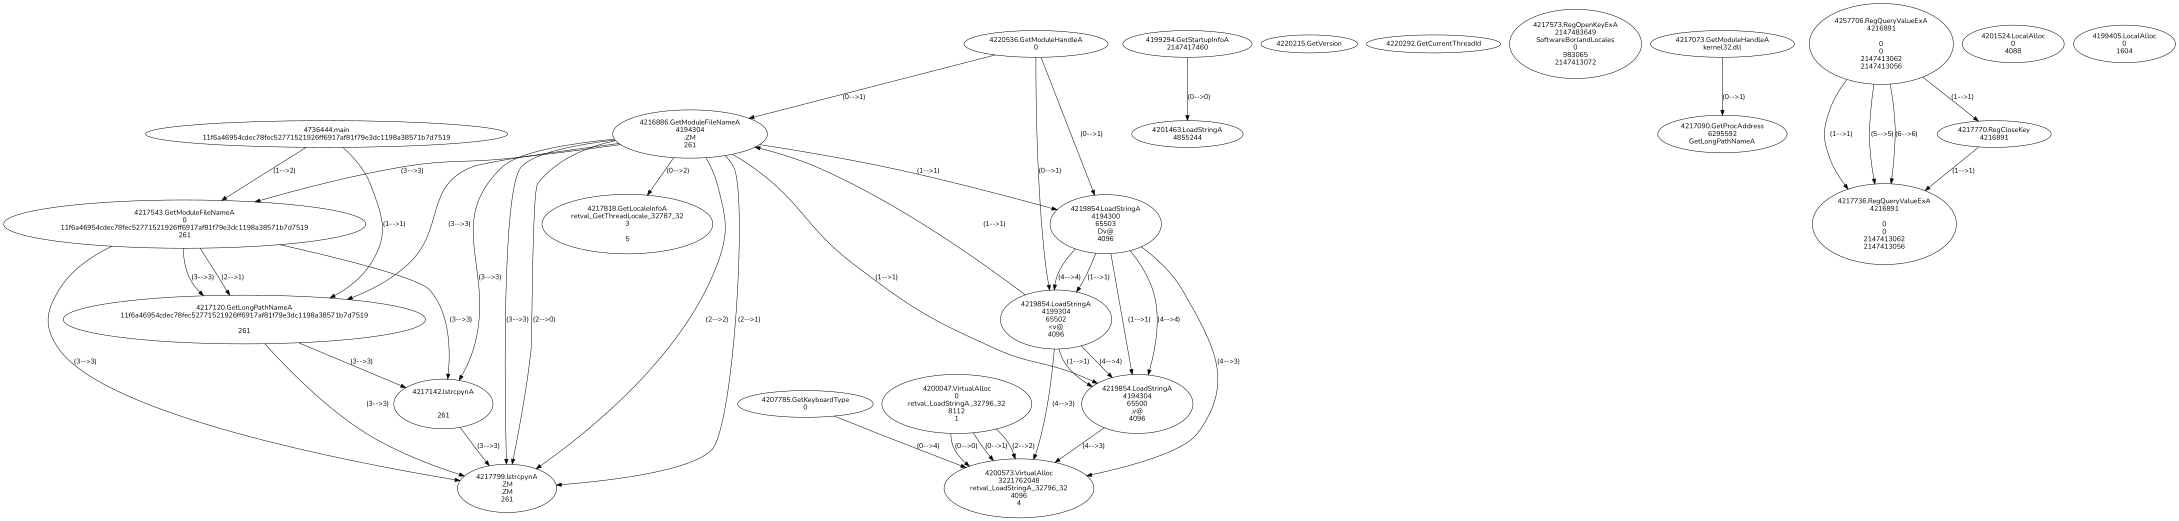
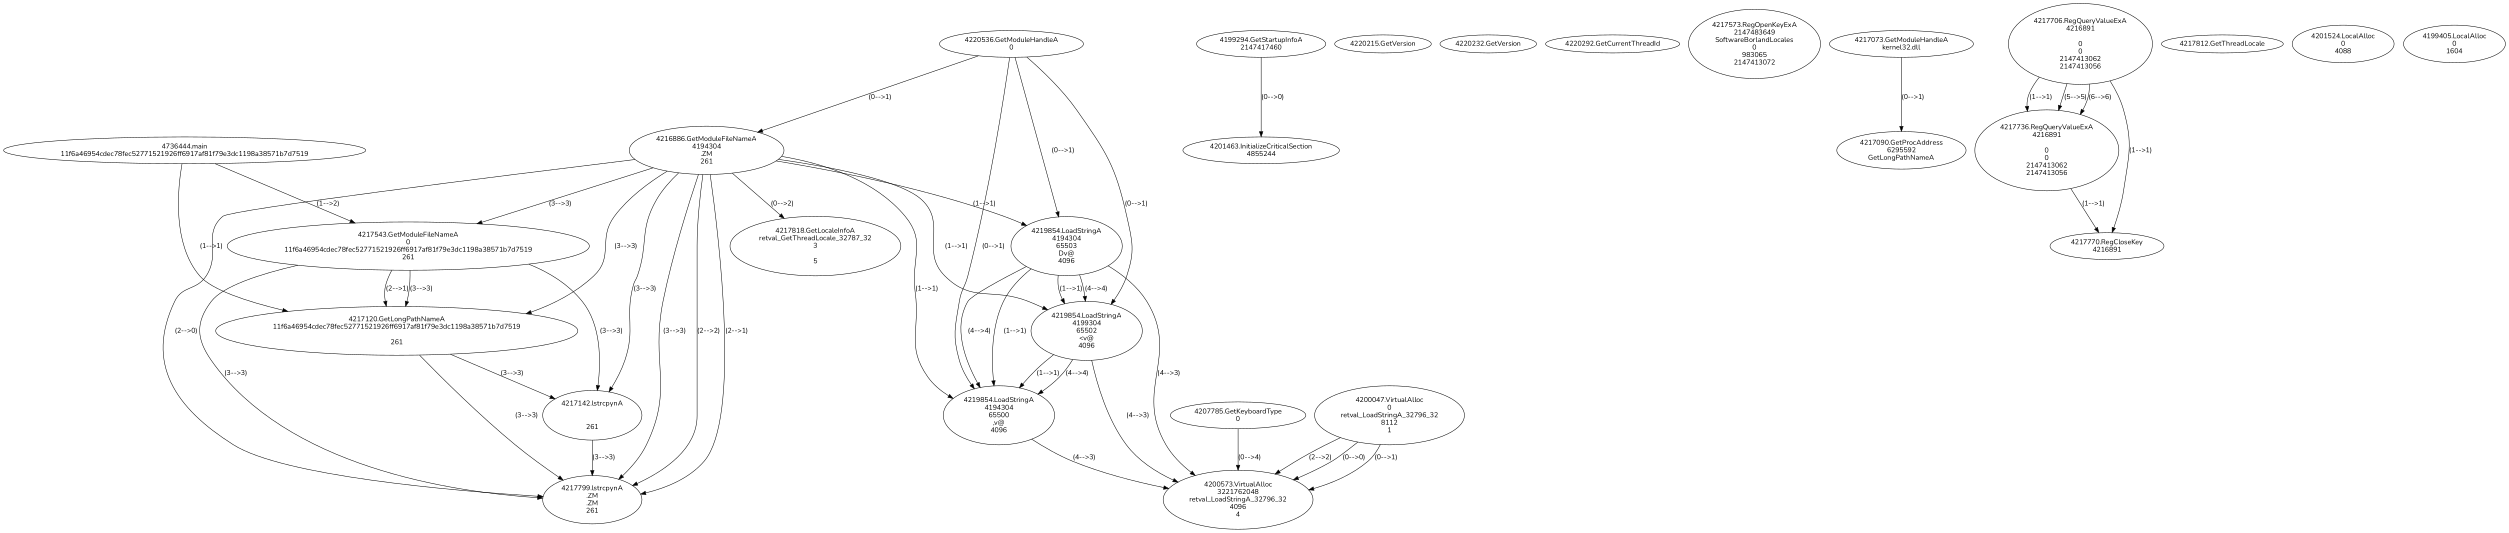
node "4220232.GetVersion": added
node "4257706.RegQueryValueExA 4216891 0 0 2147413062 2147413056": label "4257706.RegQueryValueExA 4216891 0 0 2147413062 2147413056" -> "4217706.RegQueryValueExA 4216891 0 0 2147413062 2147413056"
node "4217812.GetThreadLocale": added
node "4201463.LoadStringA 4855244": label "4201463.LoadStringA 4855244" -> "4201463.InitializeCriticalSection 4855244"
edge "4217770.RegCloseKey 4216891" -> "4217736.RegQueryValueExA 4216891 0 0 2147413062 2147413056": reversed
edge "4219854.LoadStringA 4199304 65502 <v@ 4096" -> "4216886.GetModuleFileNameA 4194304 .ZM 261": reversed
edge "4220536.GetModuleHandleA 0" -> "4219854.LoadStringA 4194304 65500 ,v@ 4096": added, label "(0-->1)"
node "4219854.LoadStringA 4194300 65503 Dv@ 4096": label "4219854.LoadStringA 4194300 65503 Dv@ 4096" -> "4219854.LoadStringA 4194304 65503 Dv@ 4096"
